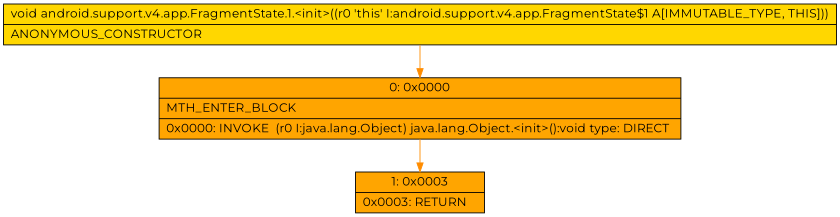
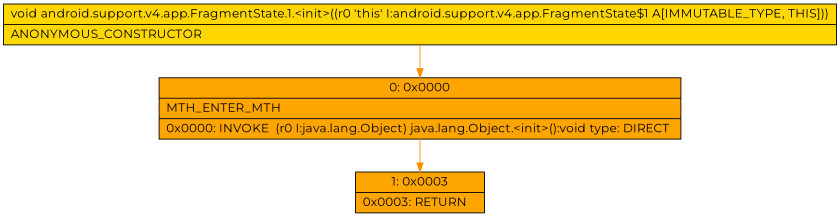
node "0: 0x0000": text "MTH_ENTER_BLOCK" -> "MTH_ENTER_MTH"
